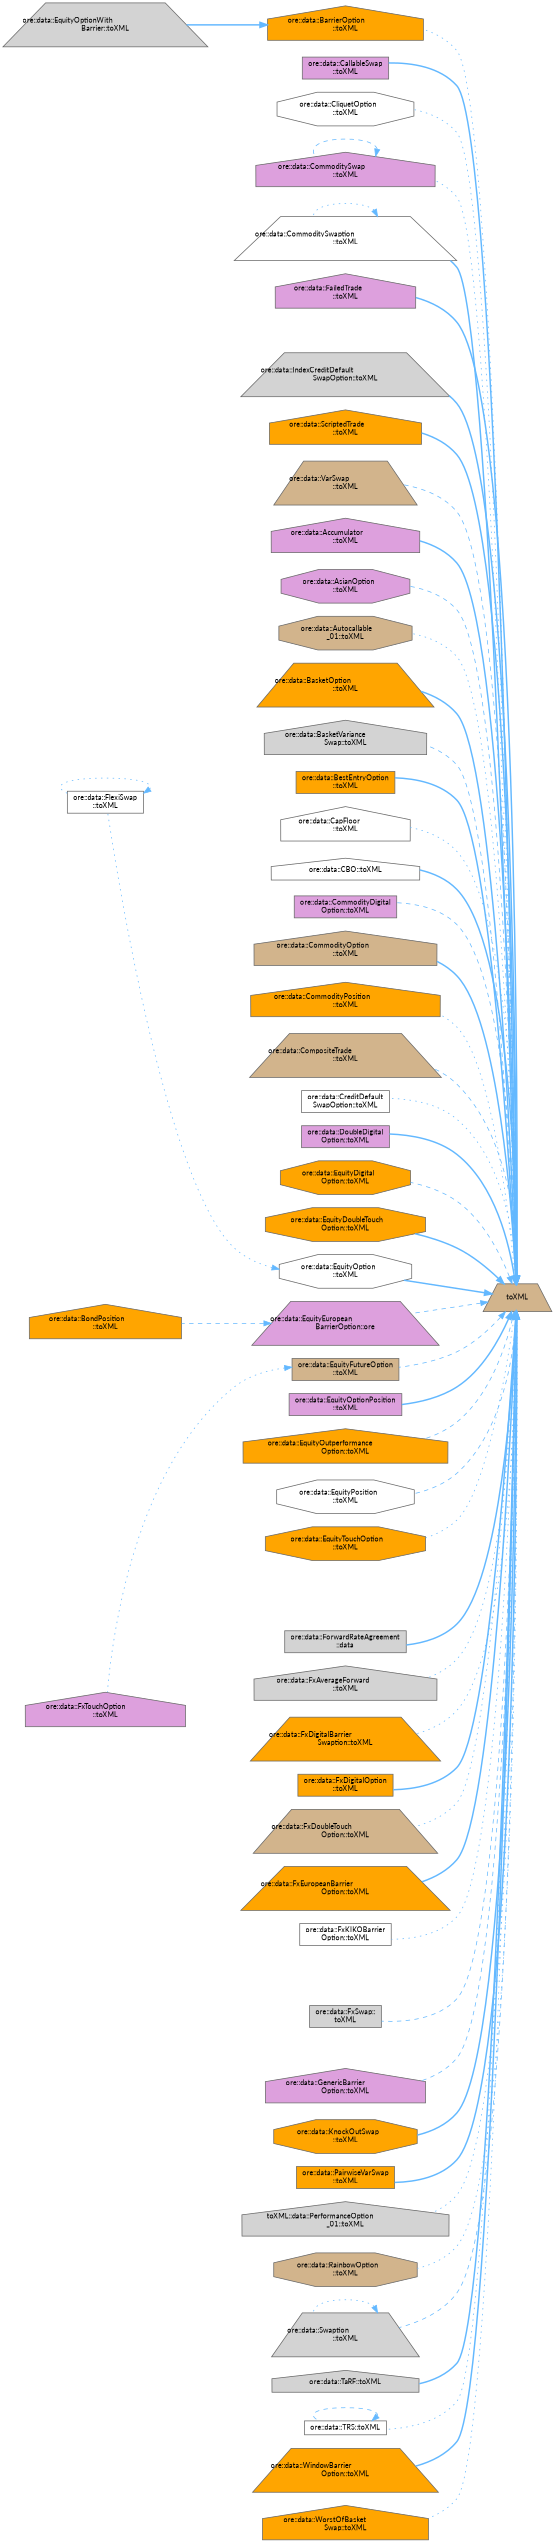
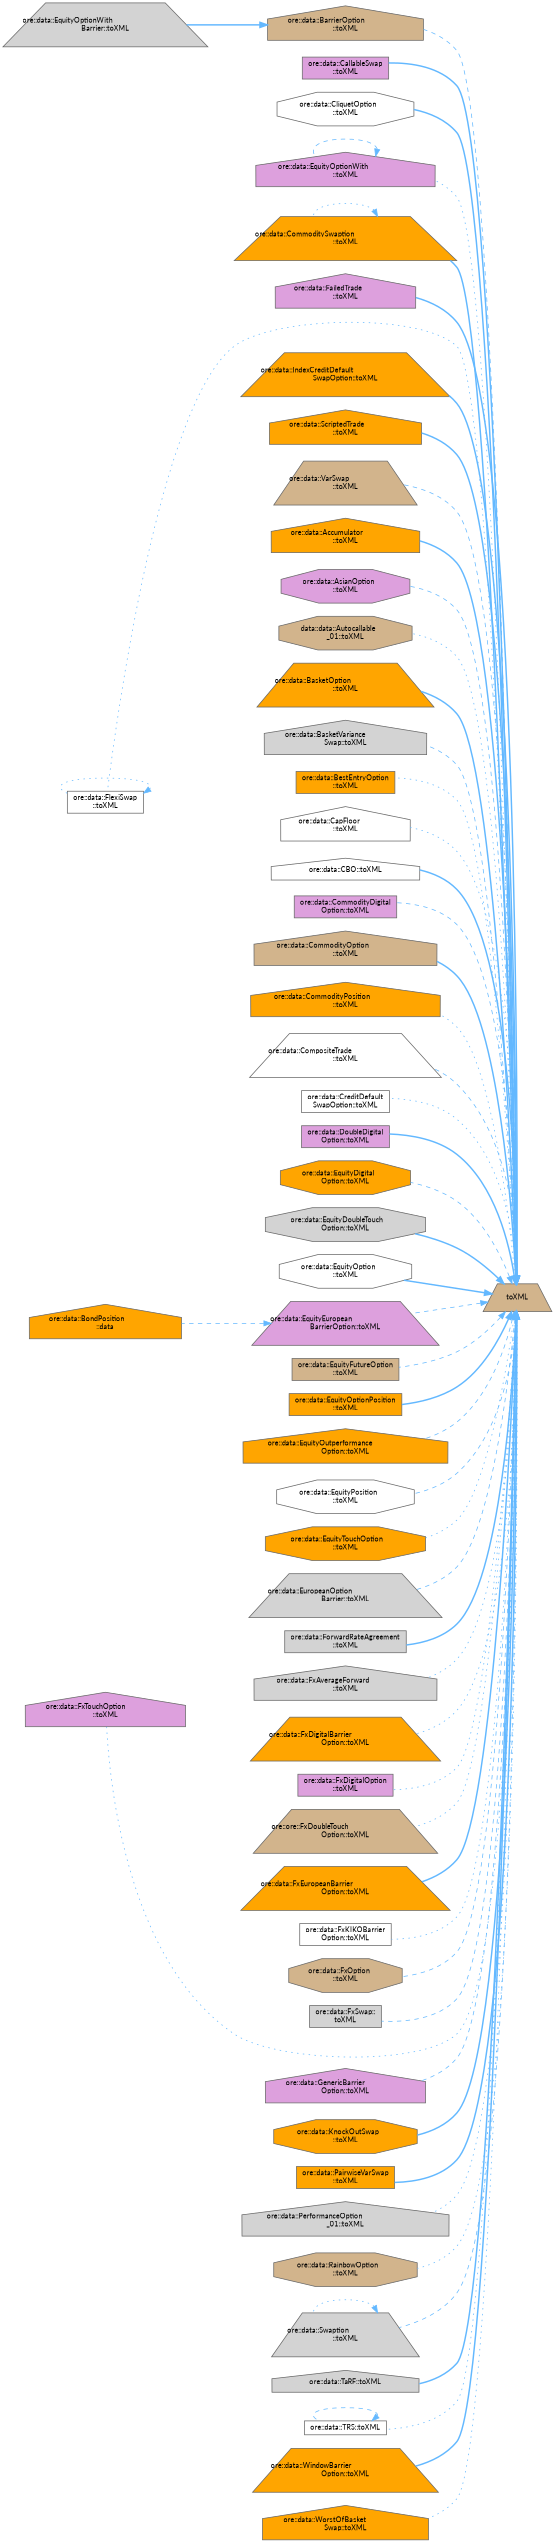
node "ore::data::BarrierOption ::toXML": fillcolor orange -> tan
node "ore::data::CommoditySwap ::toXML": label "ore::data::CommoditySwap ::toXML" -> "ore::data::EquityOptionWith ::toXML"
node "ore::data::CommoditySwaption ::toXML": fillcolor white -> orange
node "ore::data::IndexCreditDefault SwapOption::toXML": fillcolor lightgrey -> orange
node "ore::data::Accumulator ::toXML": fillcolor plum -> orange
node "ore::data::Autocallable _01::toXML": label "ore::data::Autocallable _01::toXML" -> "data::data::Autocallable _01::toXML"
edge "ore::data::BarrierOption ::toXML" -> "toXML": style dotted -> dashed
edge "ore::data::CliquetOption ::toXML" -> "toXML": style dotted -> bold
edge "ore::data::BestEntryOption ::toXML" -> "toXML": style bold -> dotted
node "ore::data::CompositeTrade ::toXML": fillcolor tan -> white
edge "ore::data::FlexiSwap ::toXML" -> "ore::data::EquityOption ::toXML": now "ore::data::FlexiSwap ::toXML" -> "toXML"
node "ore::data::EquityDoubleTouch Option::toXML": fillcolor orange -> lightgrey
node "ore::data::BondPosition ::toXML": label "ore::data::BondPosition ::toXML" -> "ore::data::BondPosition ::data"
node "ore::data::EquityEuropean BarrierOption::ore": label "ore::data::EquityEuropean BarrierOption::ore" -> "ore::data::EquityEuropean BarrierOption::toXML"
node "ore::data::EquityOptionPosition ::toXML": fillcolor plum -> orange
edge "ore::data::FxTouchOption ::toXML" -> "ore::data::EquityFutureOption ::toXML": now "ore::data::FxTouchOption ::toXML" -> "toXML"
node "ore::data::EuropeanOption Barrier::toXML": added
node "ore::data::ForwardRateAgreement ::data": label "ore::data::ForwardRateAgreement ::data" -> "ore::data::ForwardRateAgreement ::toXML"
edge "ore::data::FxDigitalOption ::toXML" -> "toXML": style bold -> dotted
node "ore::data::FxDigitalBarrier Swaption::toXML": label "ore::data::FxDigitalBarrier Swaption::toXML" -> "ore::data::FxDigitalBarrier Option::toXML"
node "ore::data::FxDigitalOption ::toXML": fillcolor orange -> plum
node "ore::data::FxDoubleTouch Option::toXML": label "ore::data::FxDoubleTouch Option::toXML" -> "ore::ore::FxDoubleTouch Option::toXML"
node "ore::data::FxOption ::toXML": added
node "toXML::data::PerformanceOption _01::toXML": label "toXML::data::PerformanceOption _01::toXML" -> "ore::data::PerformanceOption _01::toXML"
